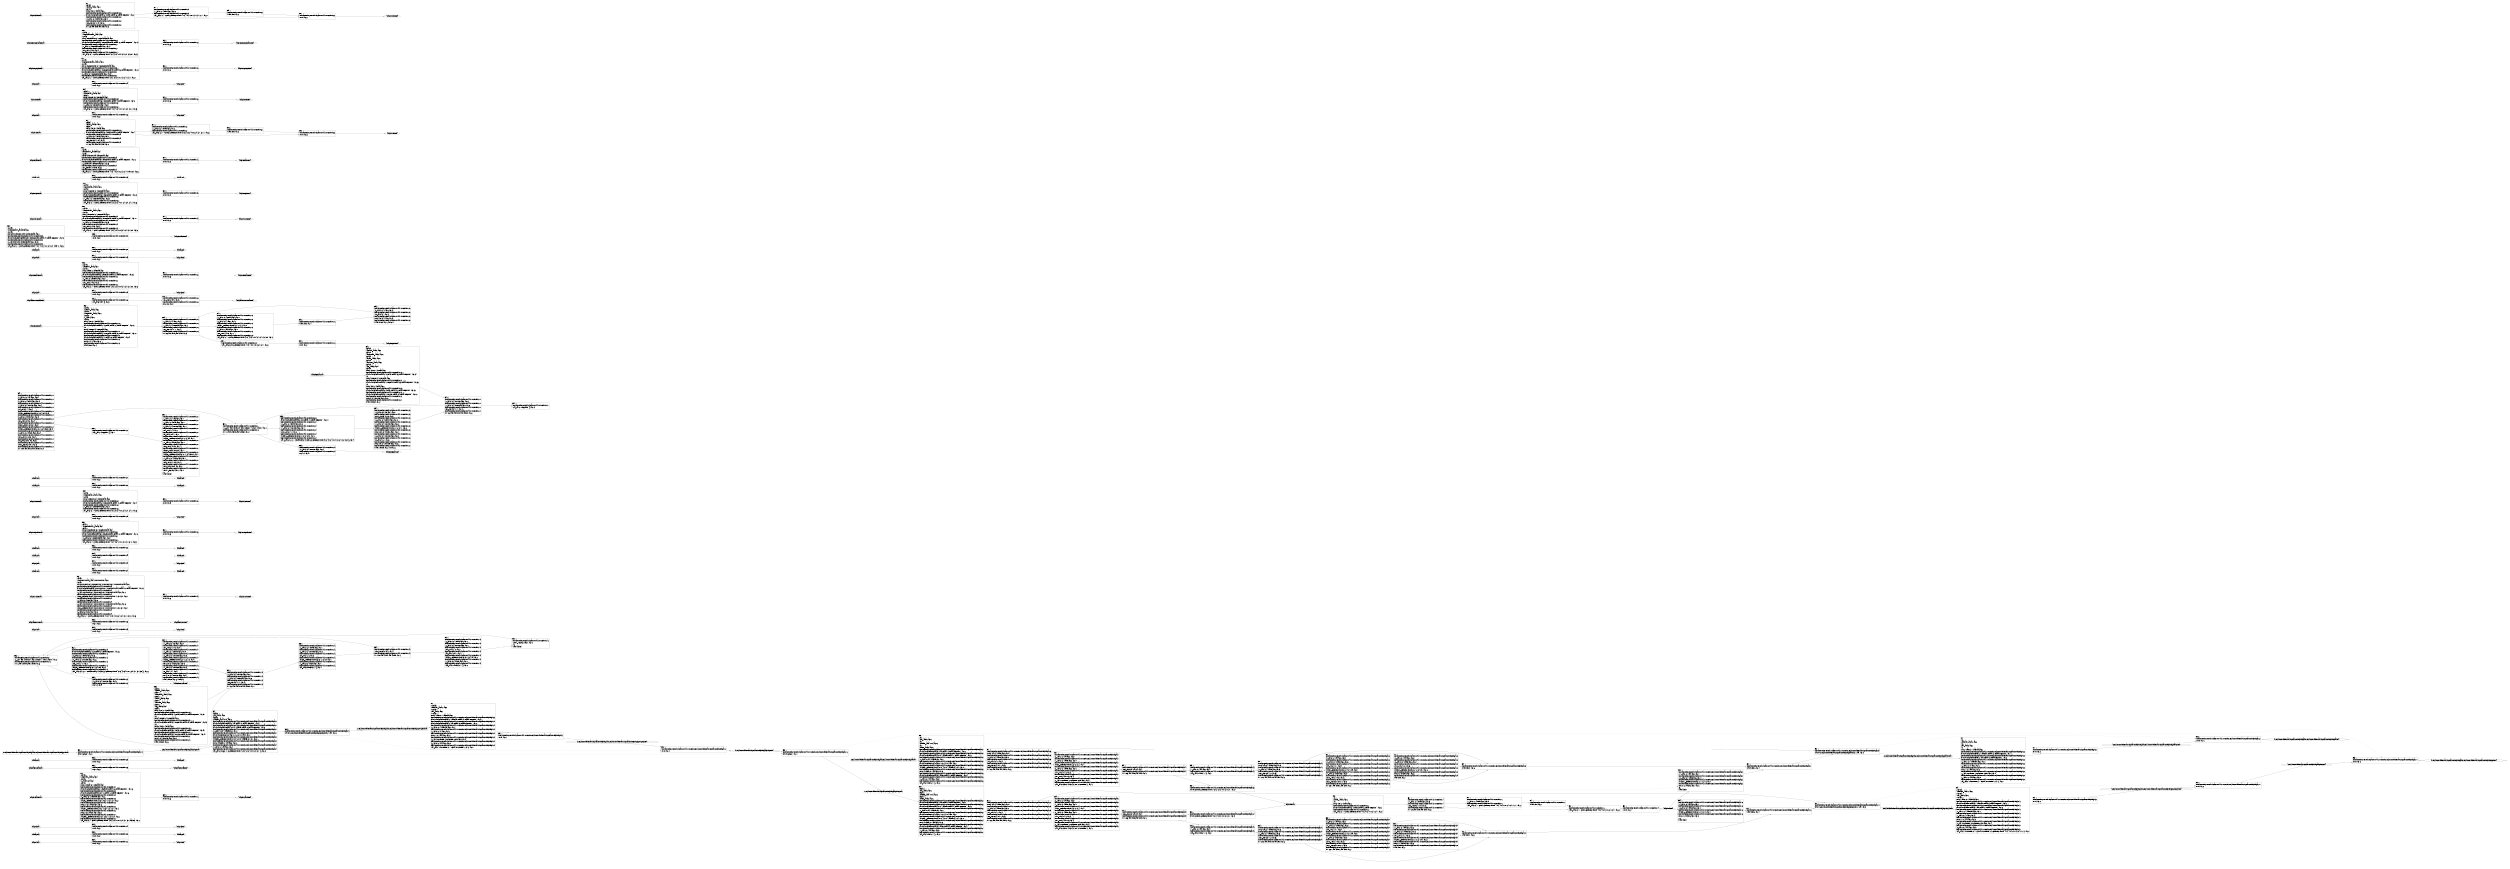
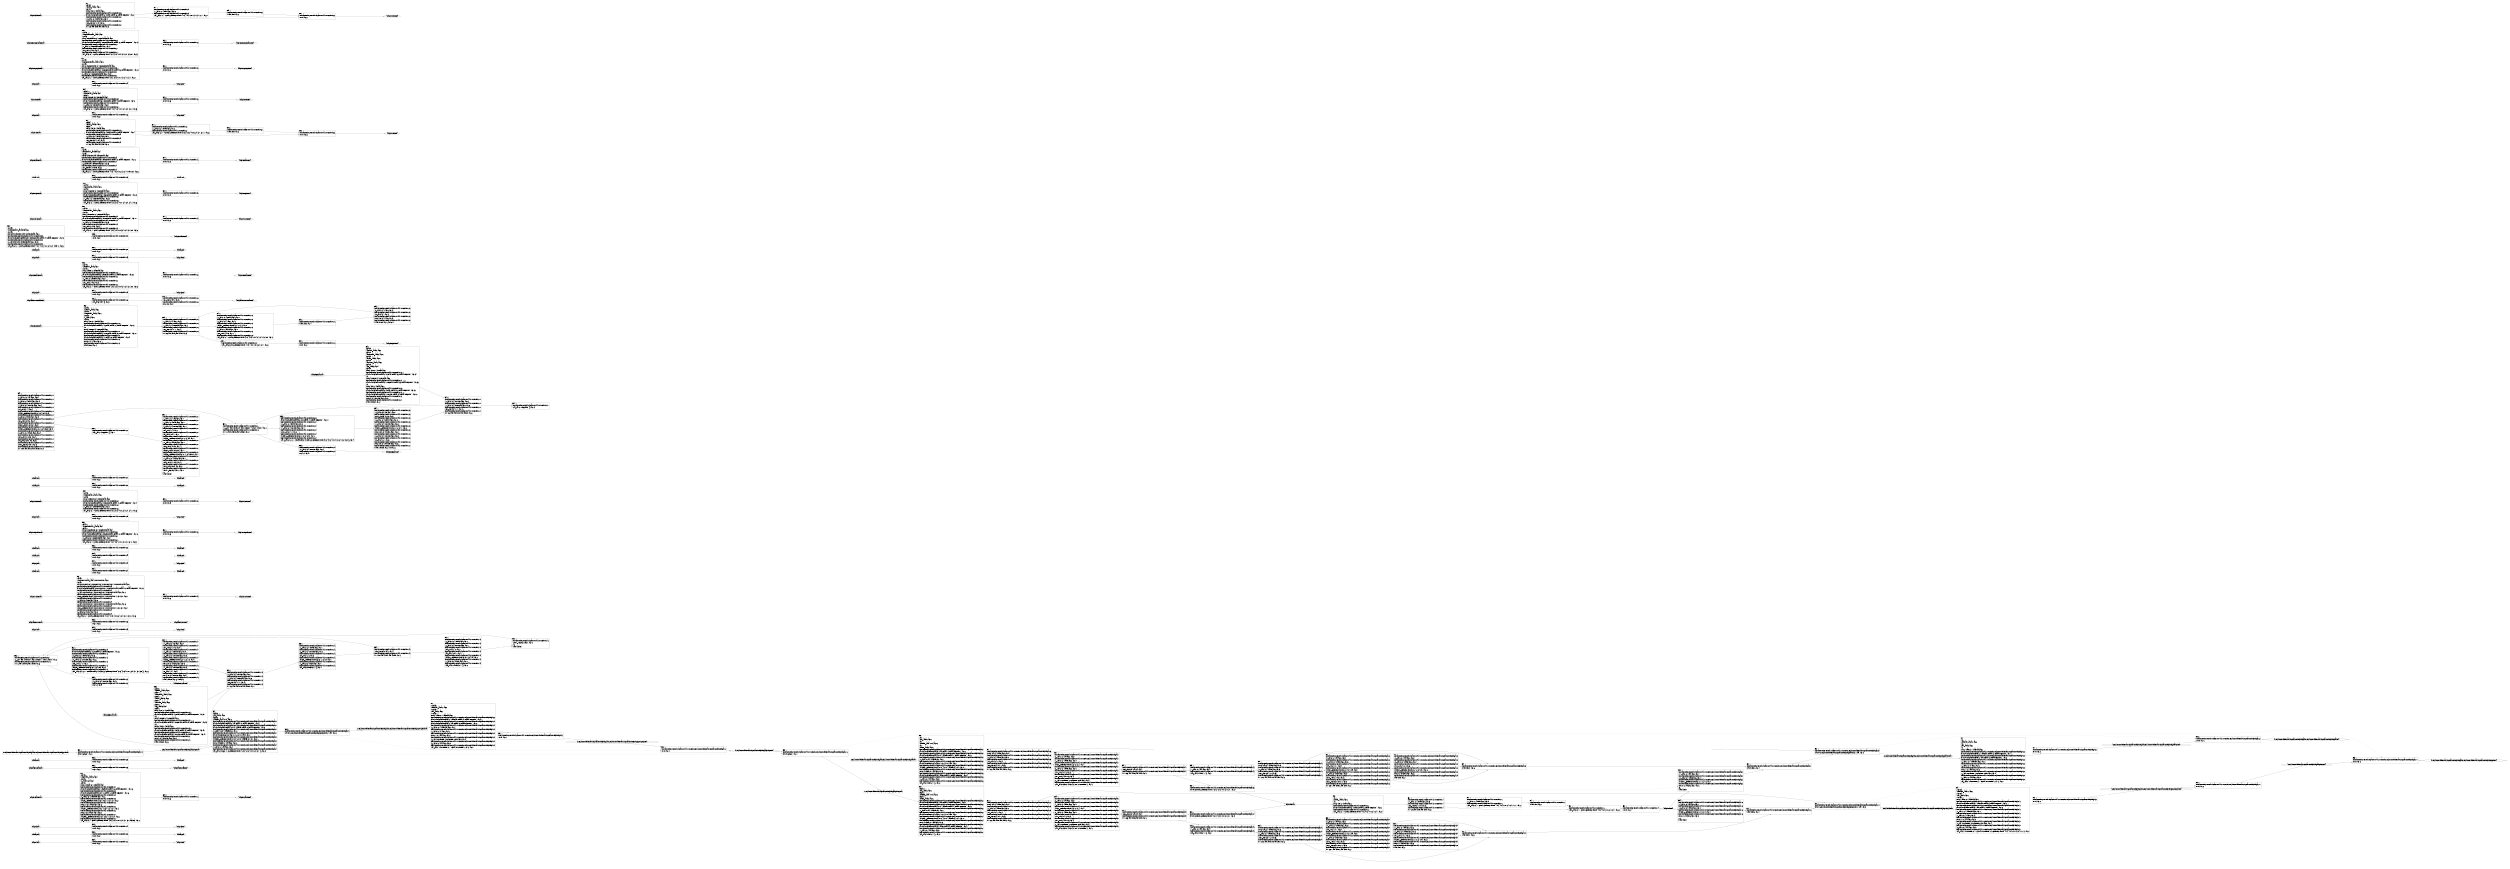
node "io_ll_decodeHexWChars_start": added
